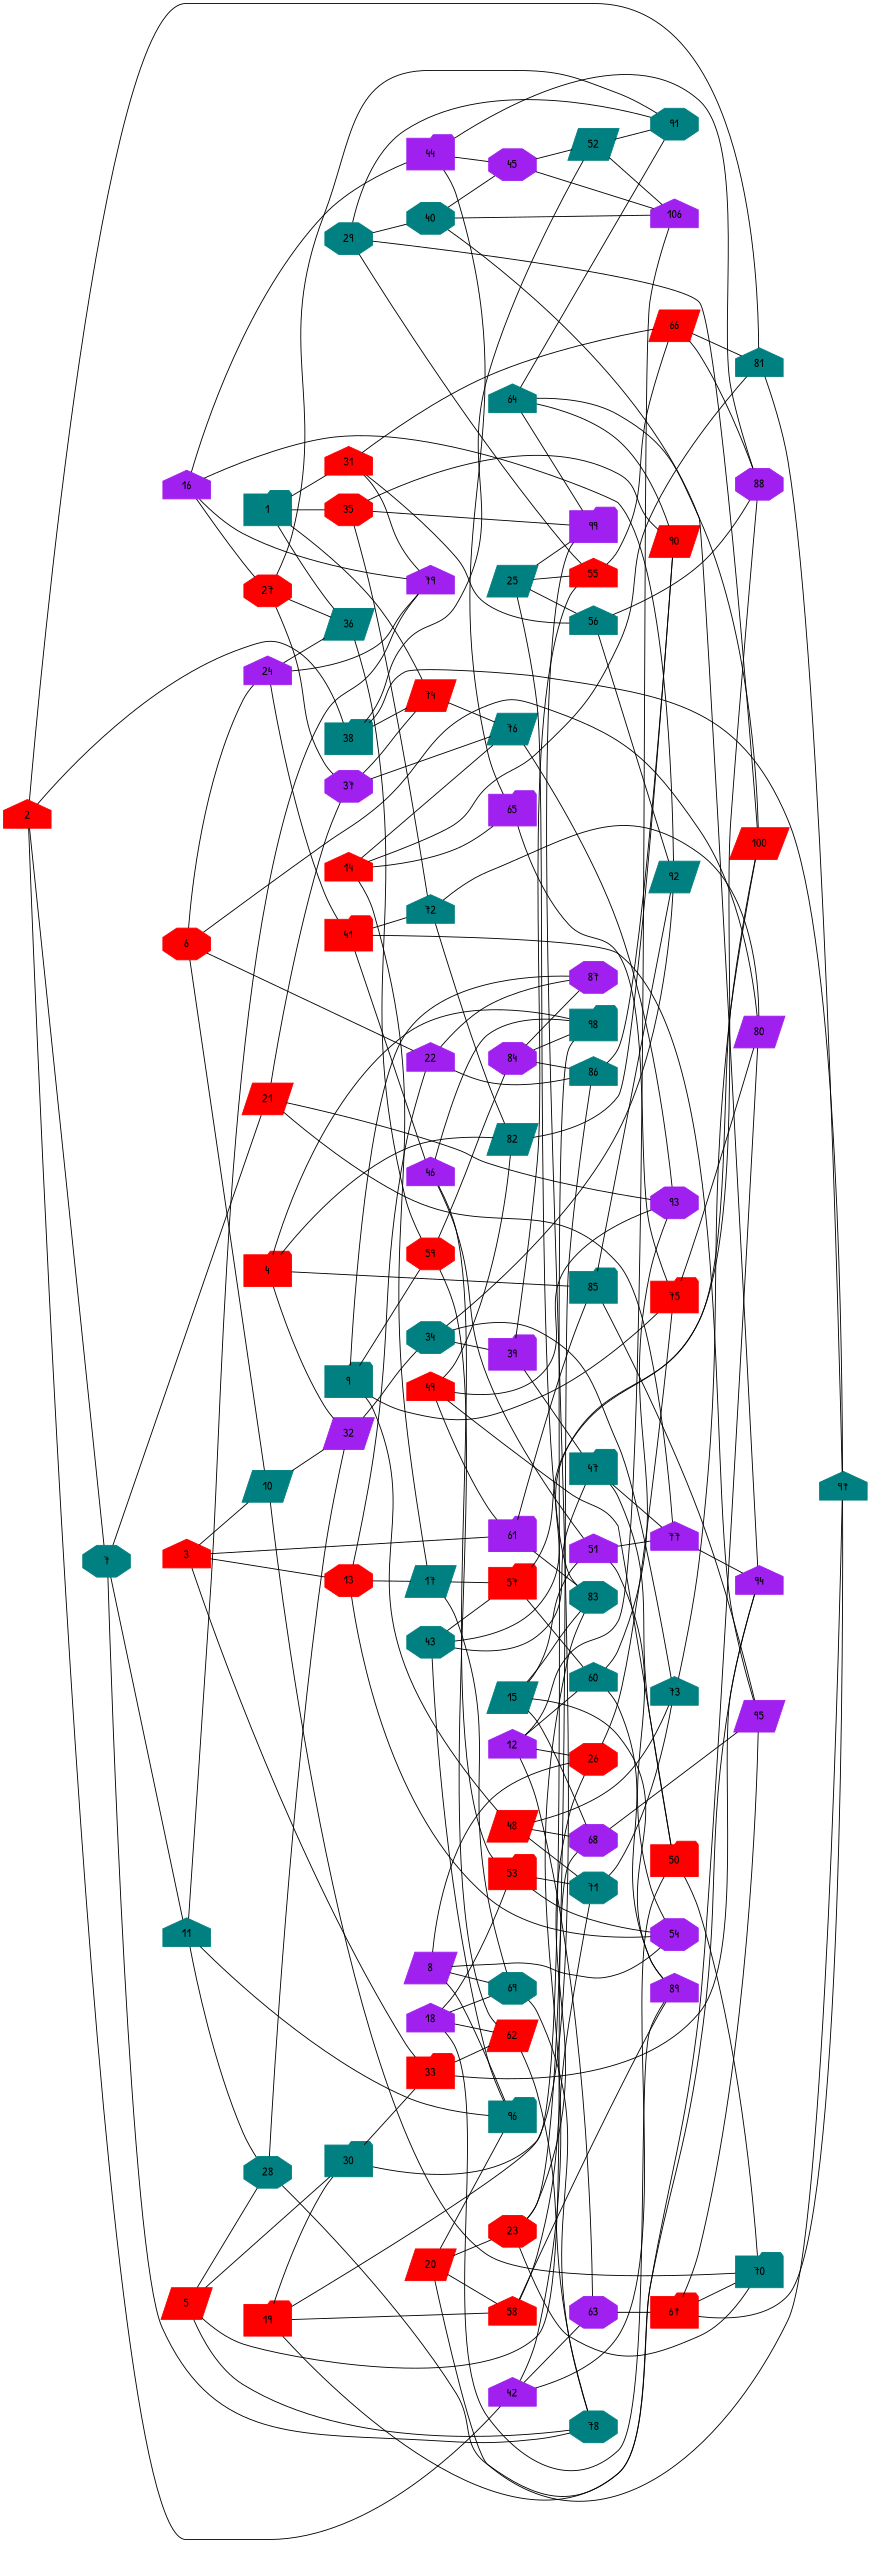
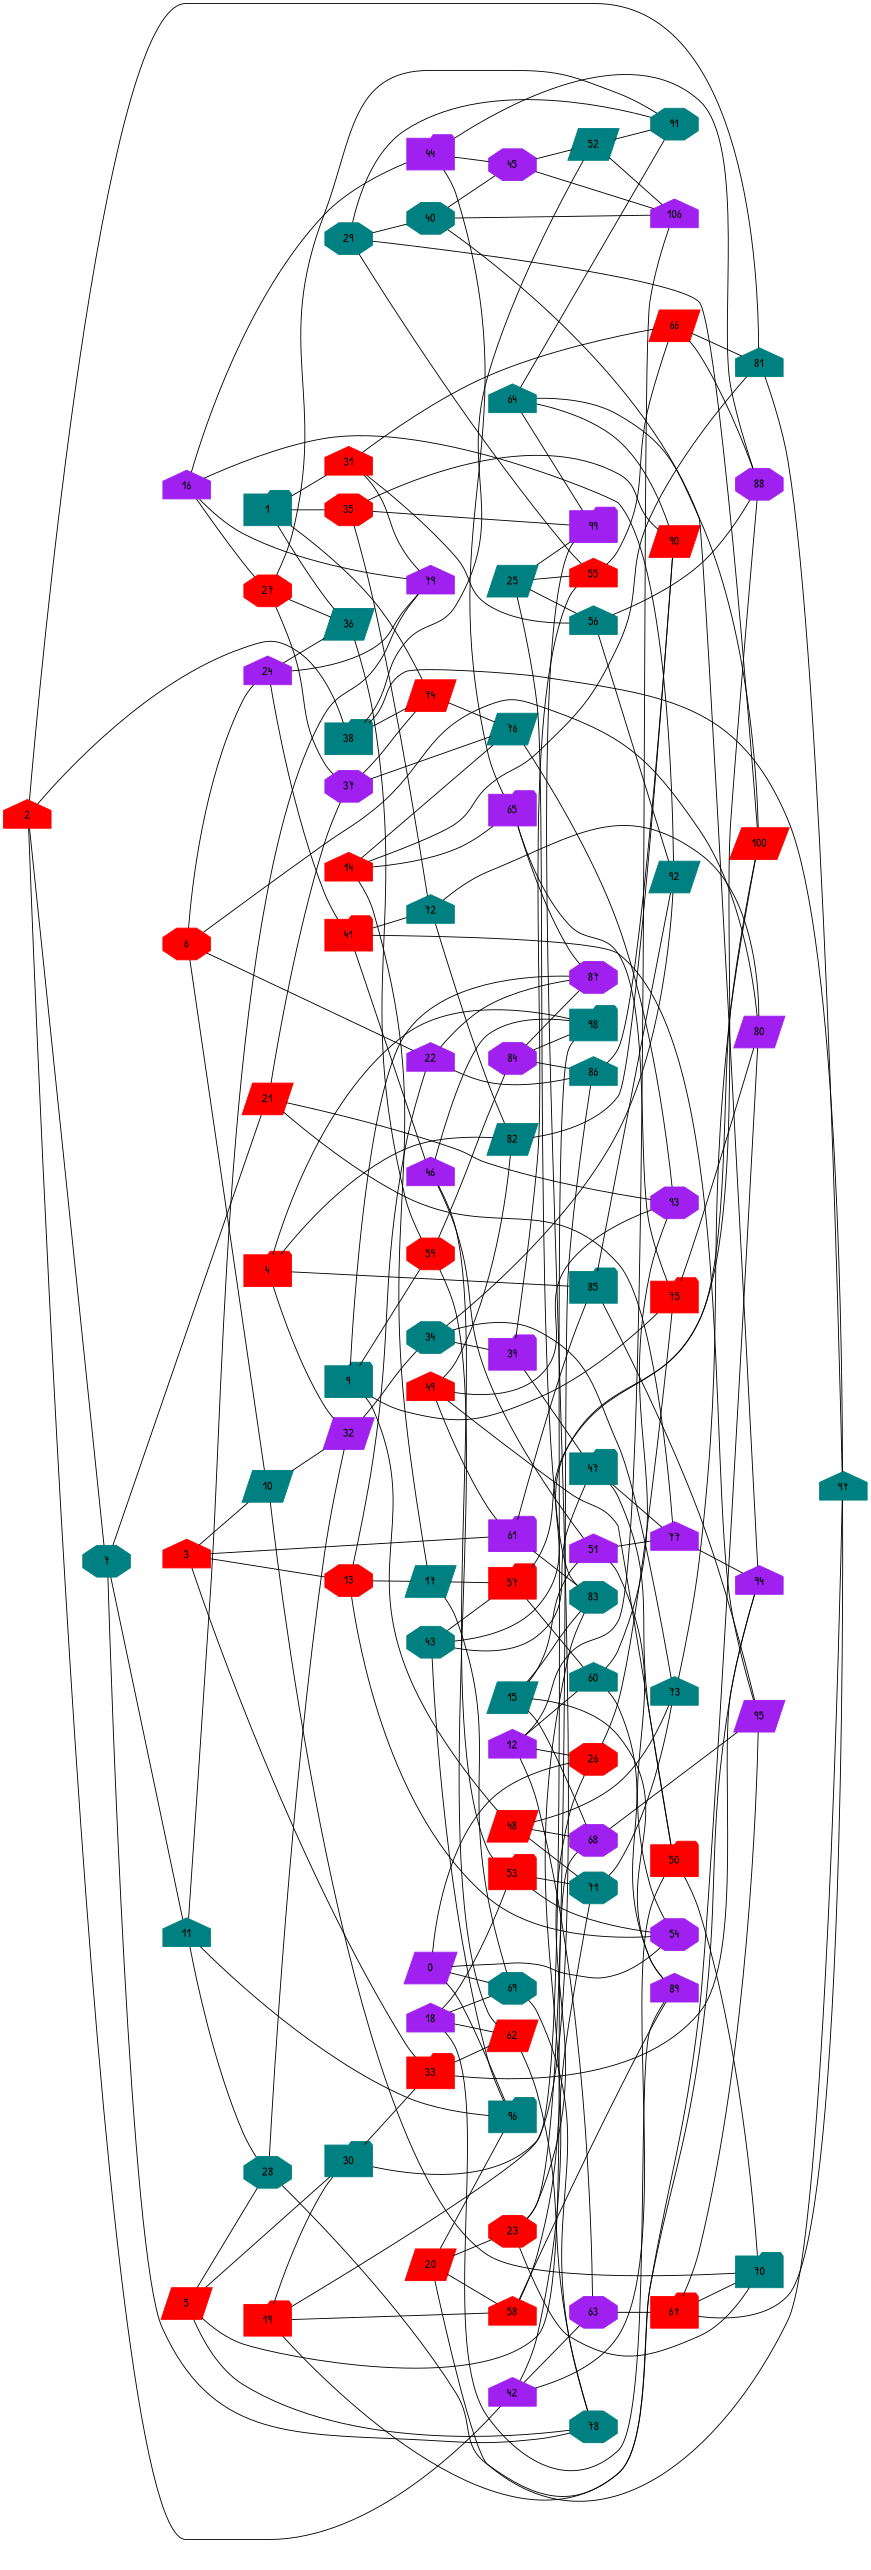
edge "65" -- "87": added
node "8": label "8" -> "0"
